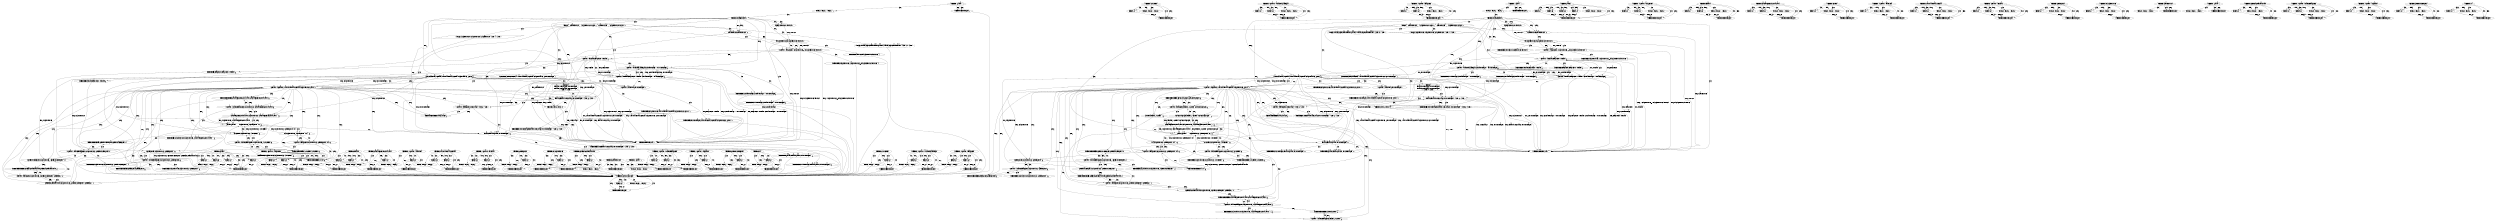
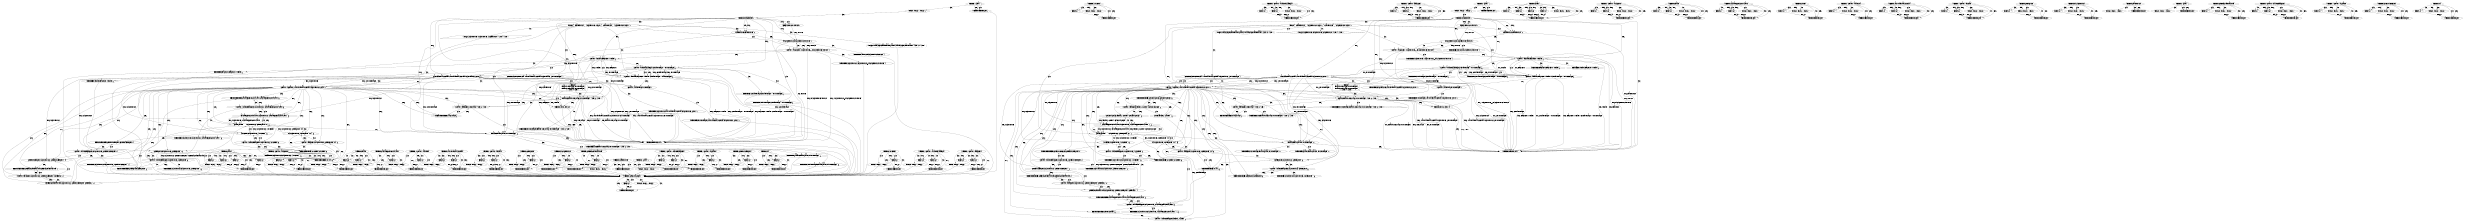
edge "(Context,fetcher_->Context())" -> "(<operator>.indirectFieldAccess,fetcher_->Context)": label "AST: " -> "DDG: ConsoleMessage"
edge "(<operator>.indirectFieldAccess,fetcher_->Context)" -> "(FIELD_IDENTIFIER,Context,Context)": now "(<operator>.indirectFieldAccess,fetcher_->Context)" -> "(FIELD_IDENTIFIER,GetSecurityOrigin,GetSecurityOrigin)"
